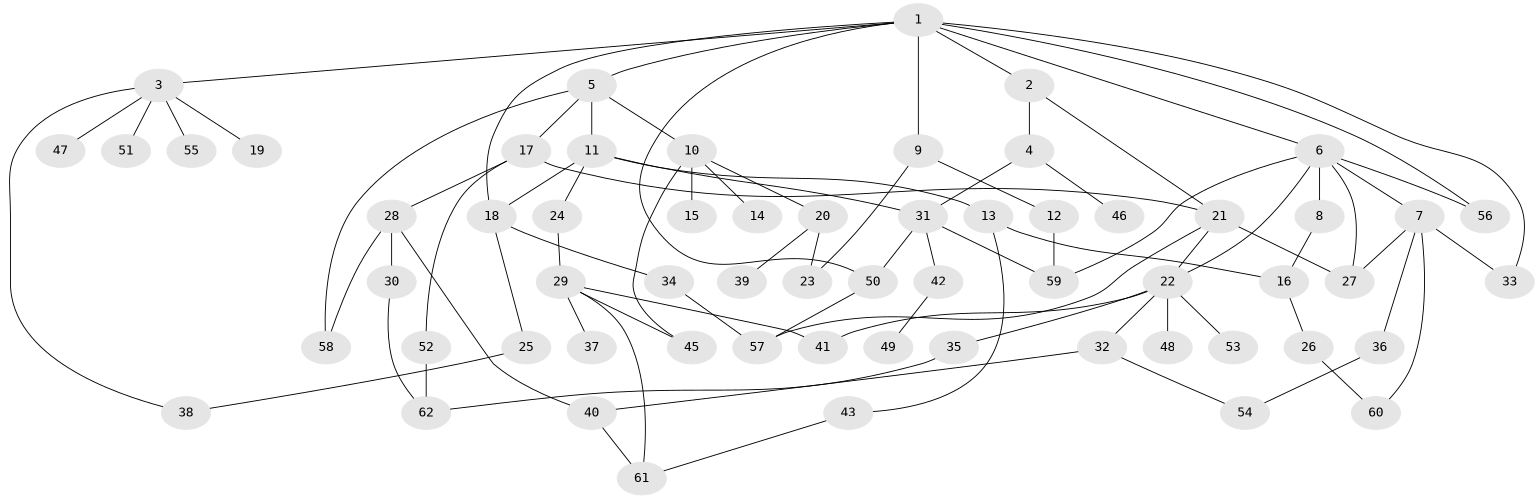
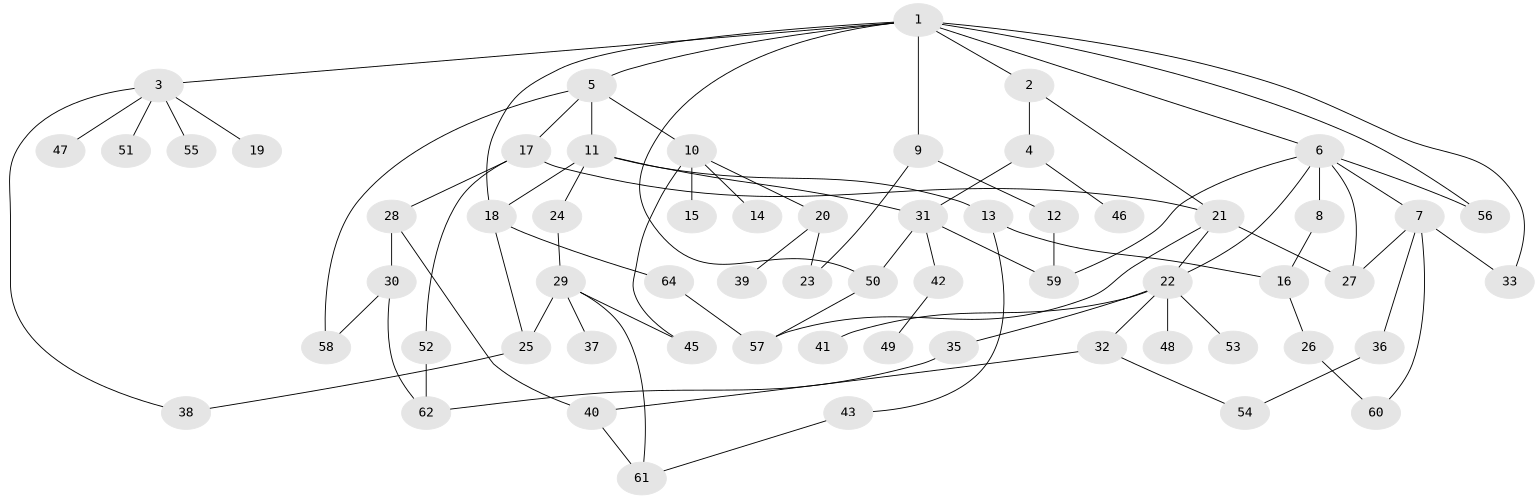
edge "28" -- "58": now "30" -- "58"
node "34": label "34" -> "64"
edge "29" -- "41": now "29" -- "25"
